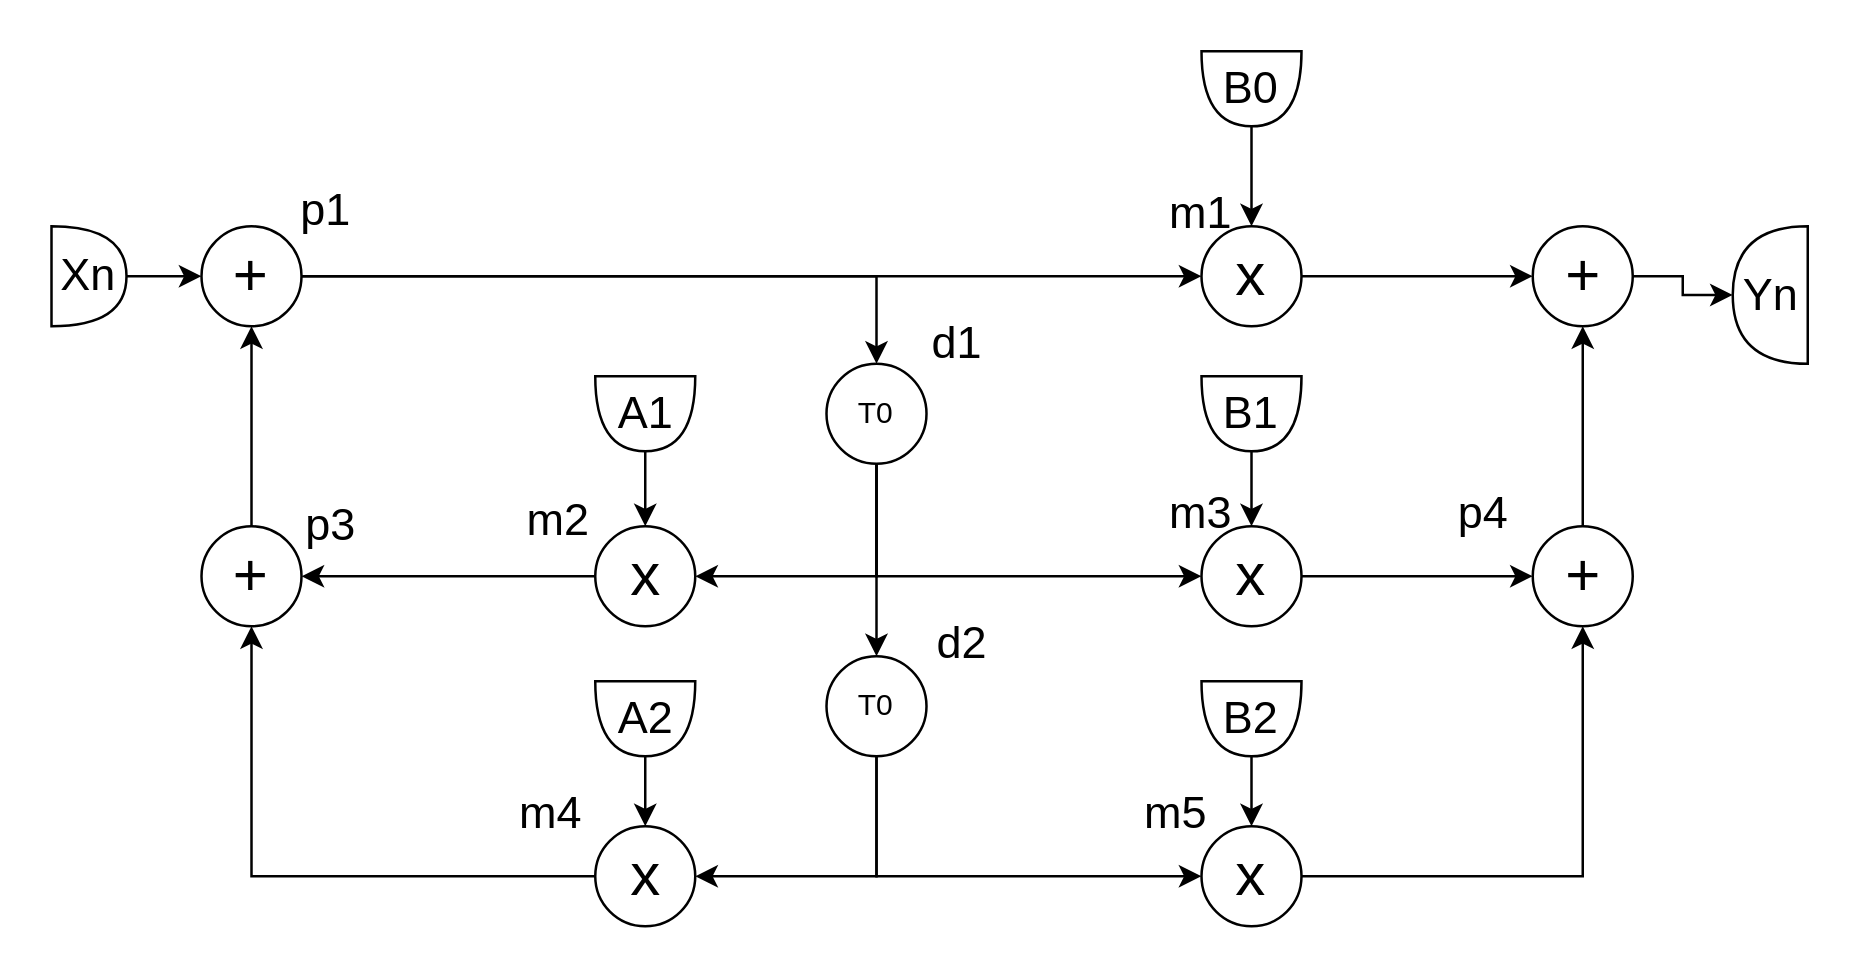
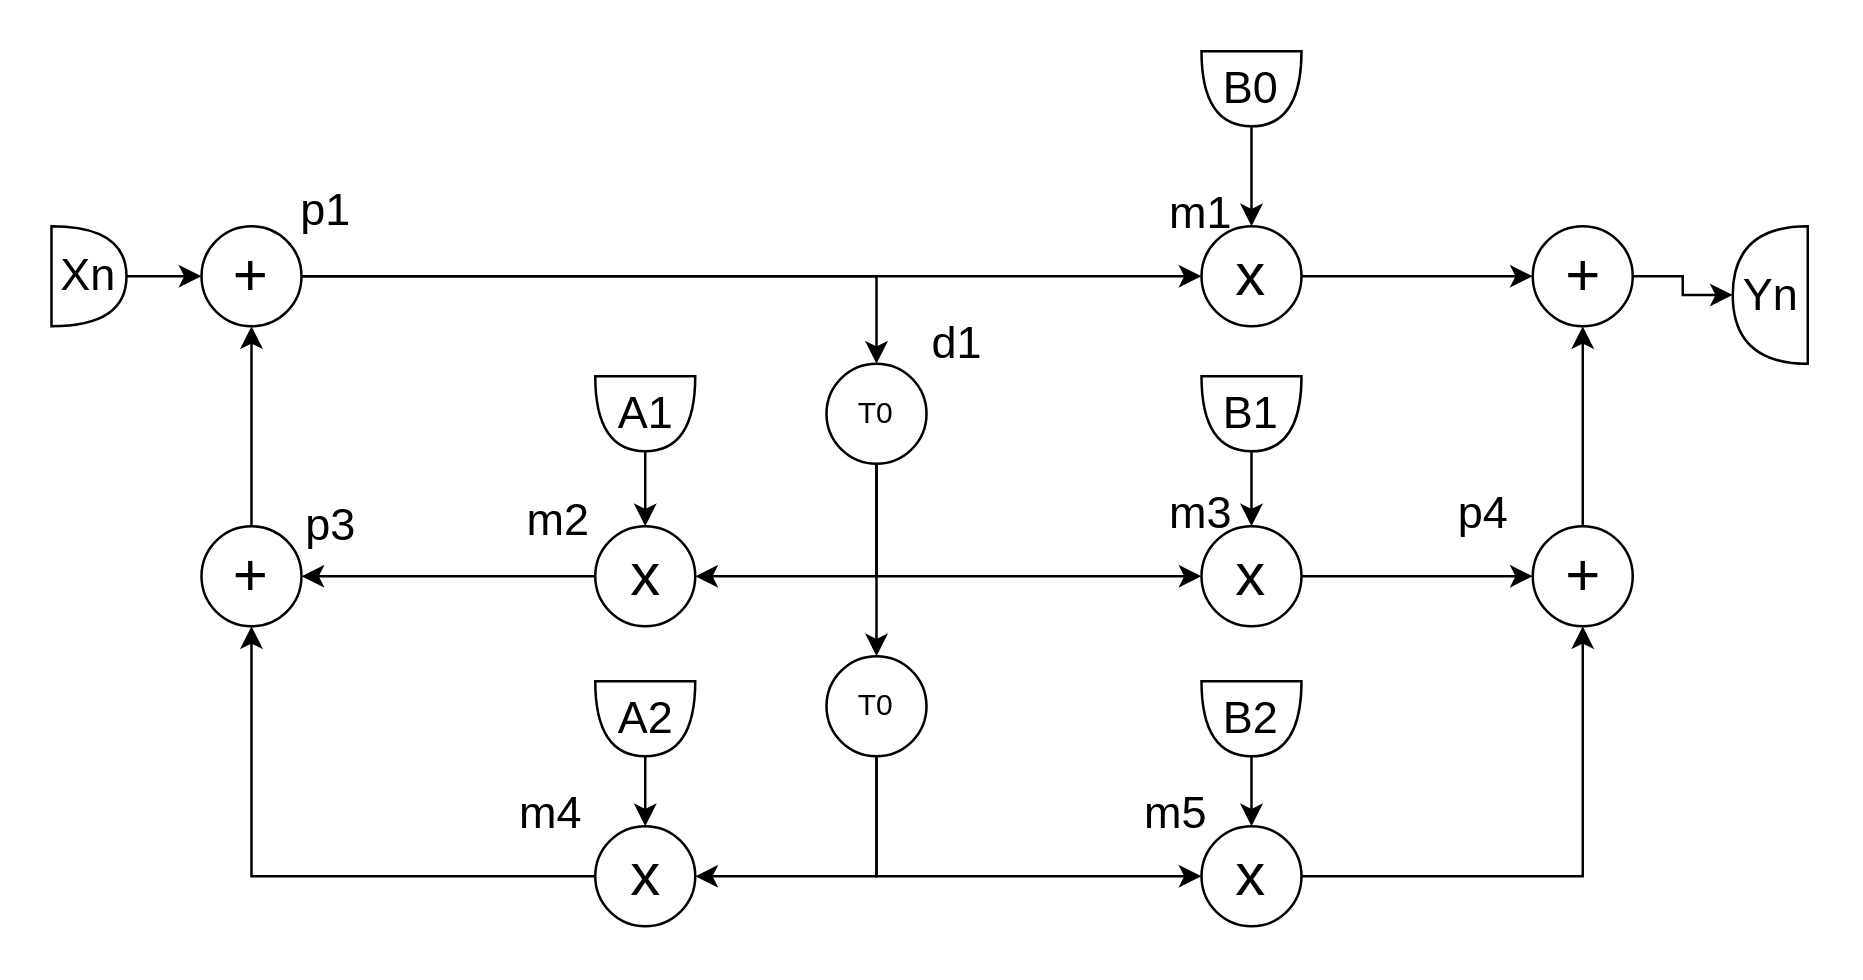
node "d2": removed
